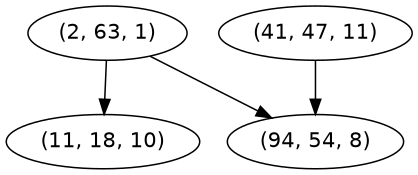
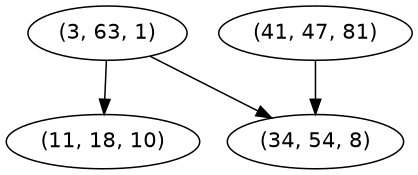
node "(2, 63, 1)": label "(2, 63, 1)" -> "(3, 63, 1)"
node "(41, 47, 11)": label "(41, 47, 11)" -> "(41, 47, 81)"
node "(94, 54, 8)": label "(94, 54, 8)" -> "(34, 54, 8)"
